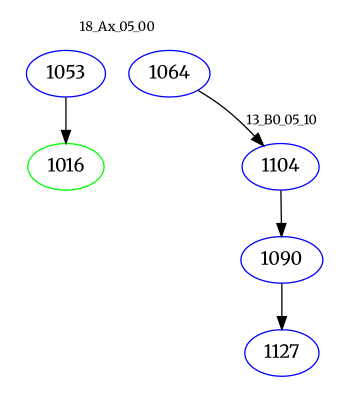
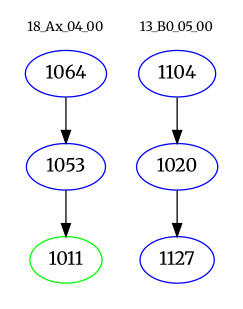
cluster "18_Ax_05_00": label "18_Ax_05_00" -> "18_Ax_04_00"
edge "1064" -> "1104": now "1064" -> "1053"
cluster "13_B0_05_10": label "13_B0_05_10" -> "13_B0_05_00"
node "1016": label "1016" -> "1011"
node "1090": label "1090" -> "1020"
